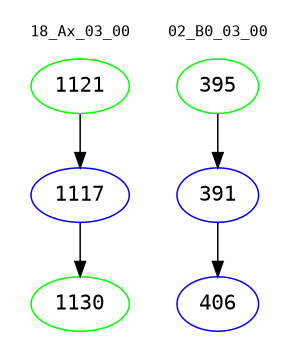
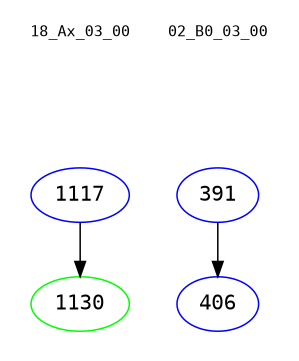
node "1121": removed
node "395": removed
